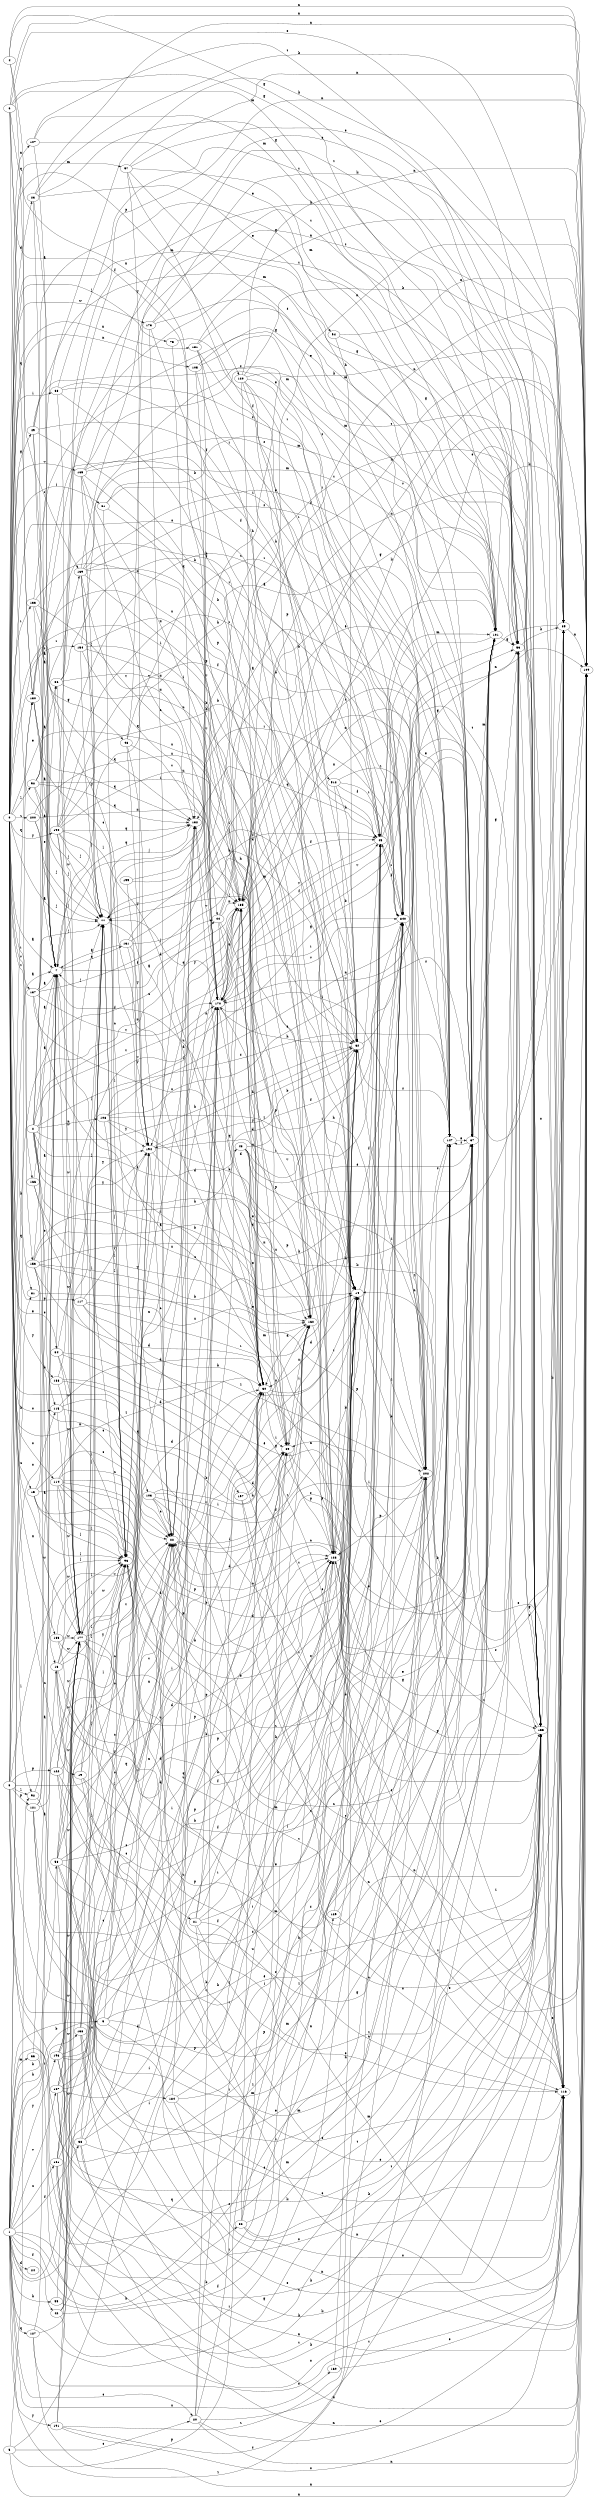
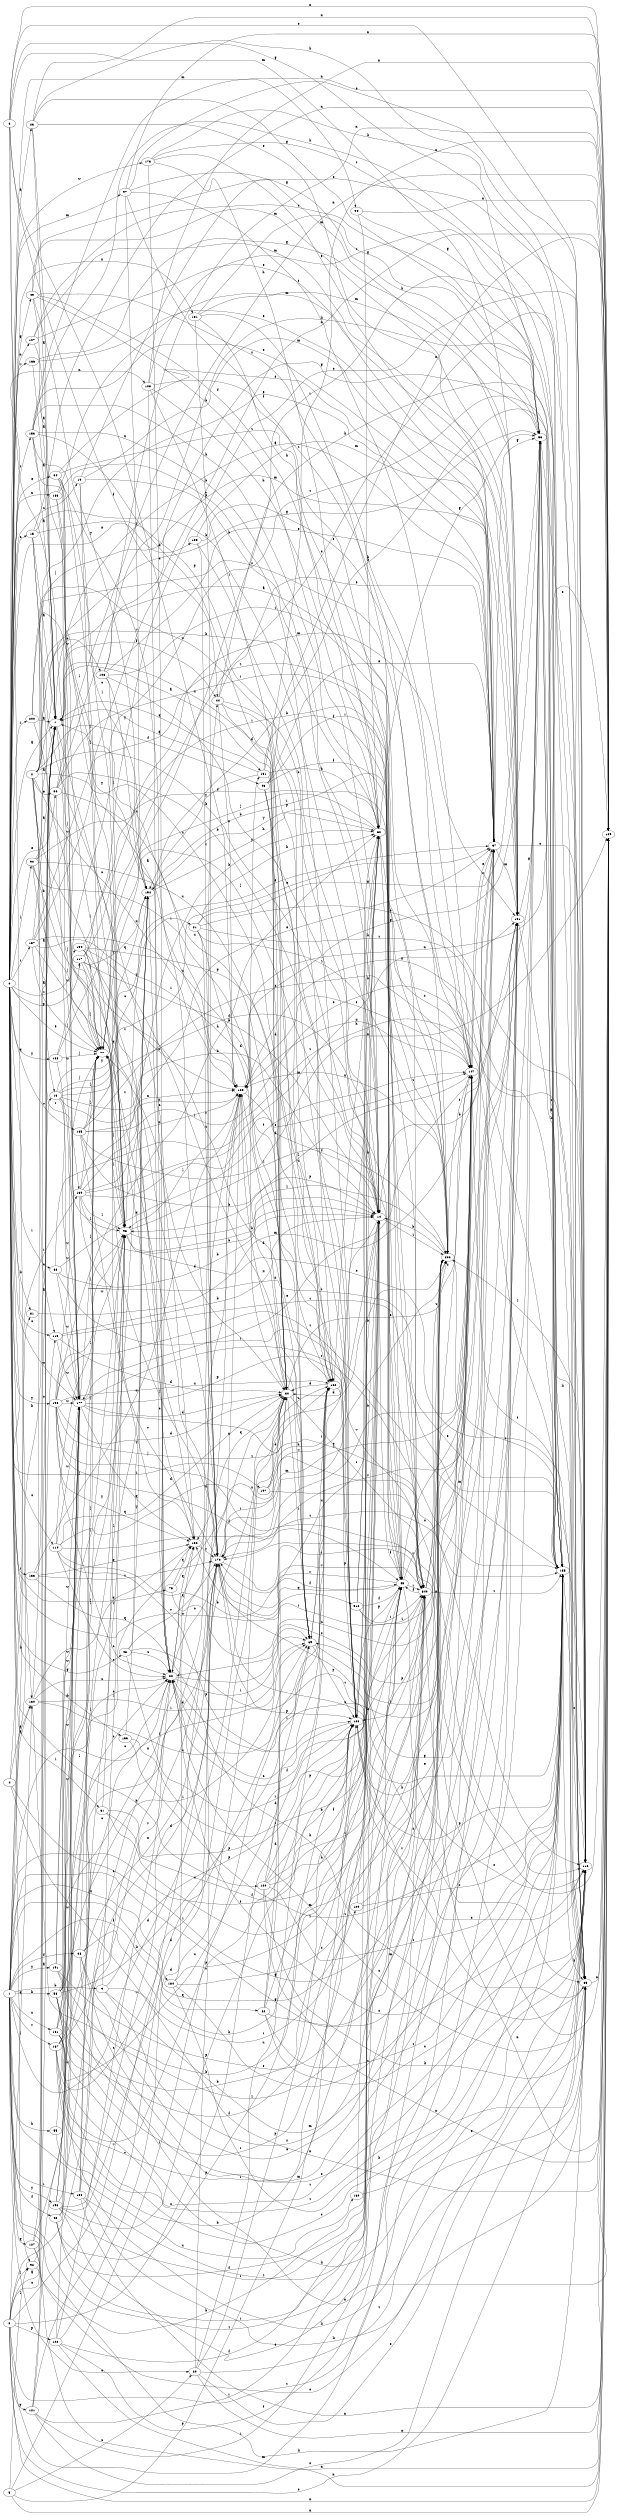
edge "77" -> "62": removed, label "h"
edge "0" -> "77": label "j" -> "e"
edge "185" -> "194": now "185" -> "131"
edge "0" -> "199": added, label "z"
edge "75" -> "162": added, label "u"
node "99": removed
node "24": removed
